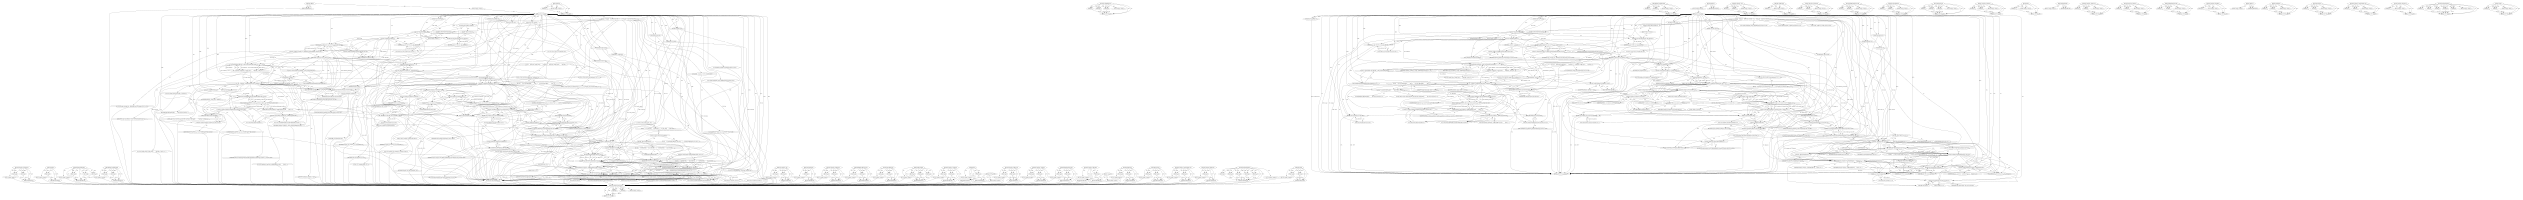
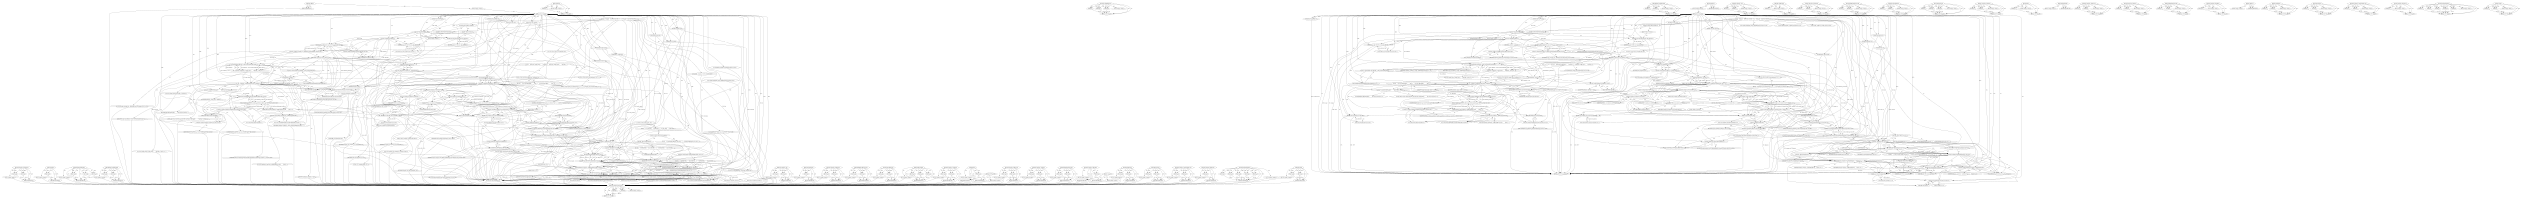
node "<(LOCAL,const char[] kMessage: const char[])<SUB>22</SUB>>": added
node "(IDENTIFIER,notify_id,reinterpret_cast<void*>(notify_id))": removed
